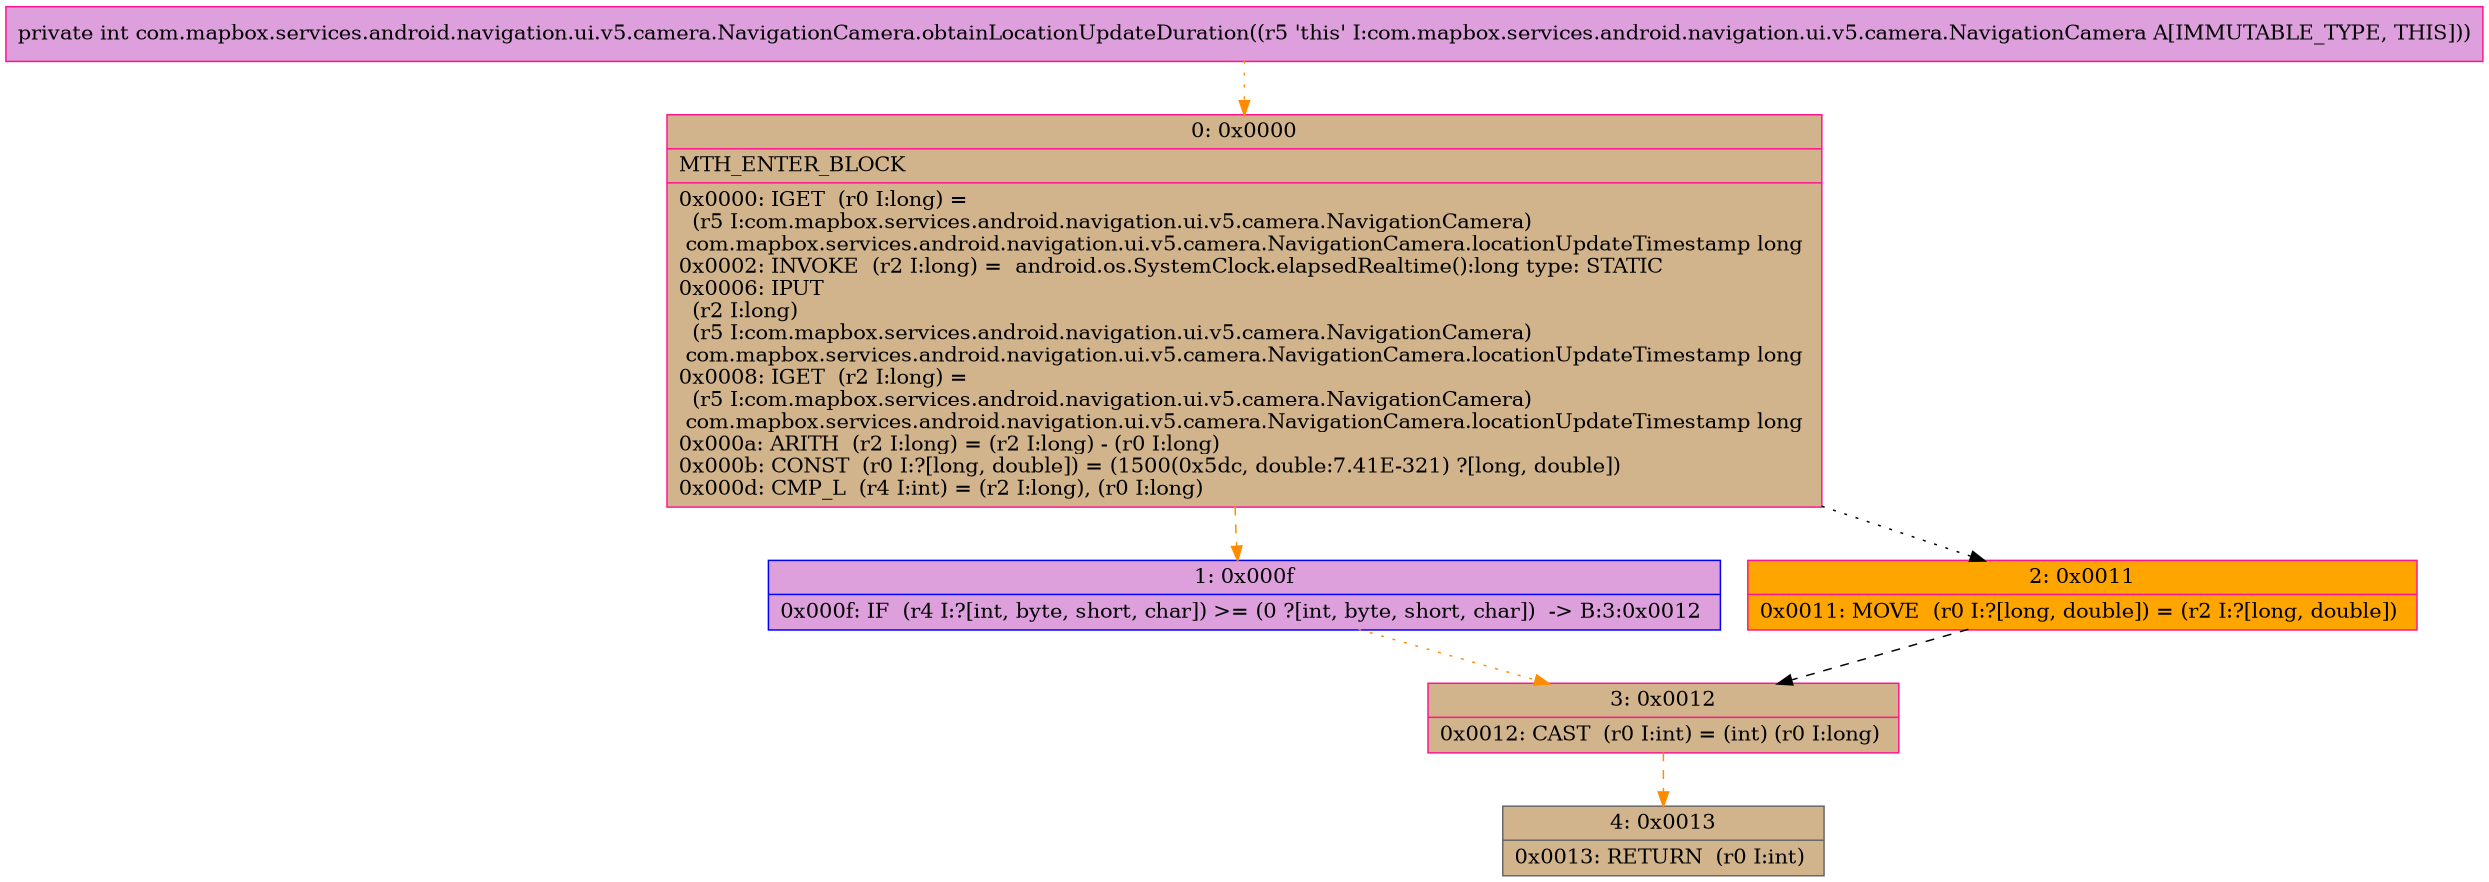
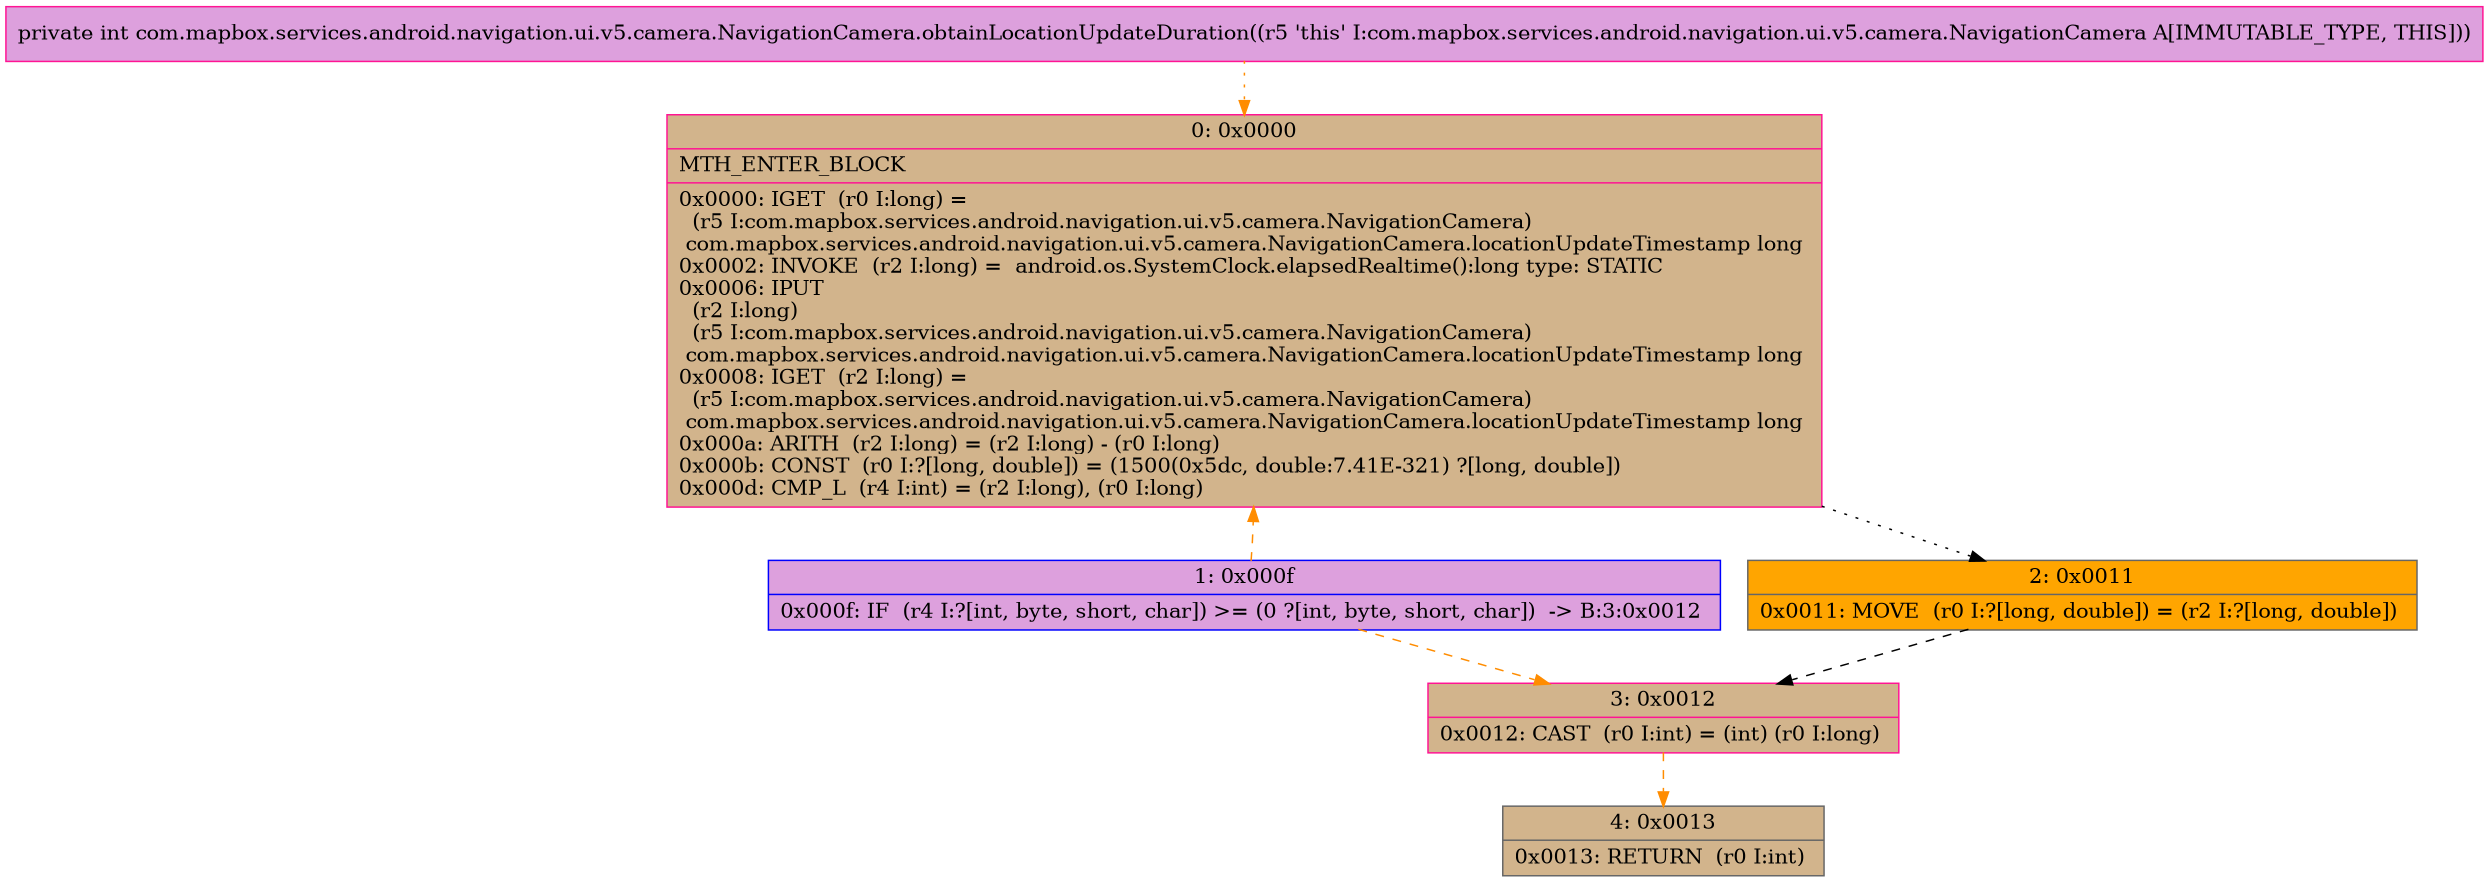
edge "0: 0x0000" -> "1: 0x000f": reversed
node "2: 0x0011": color deeppink -> gray40
edge "1: 0x000f" -> "3: 0x0012": style dotted -> dashed
